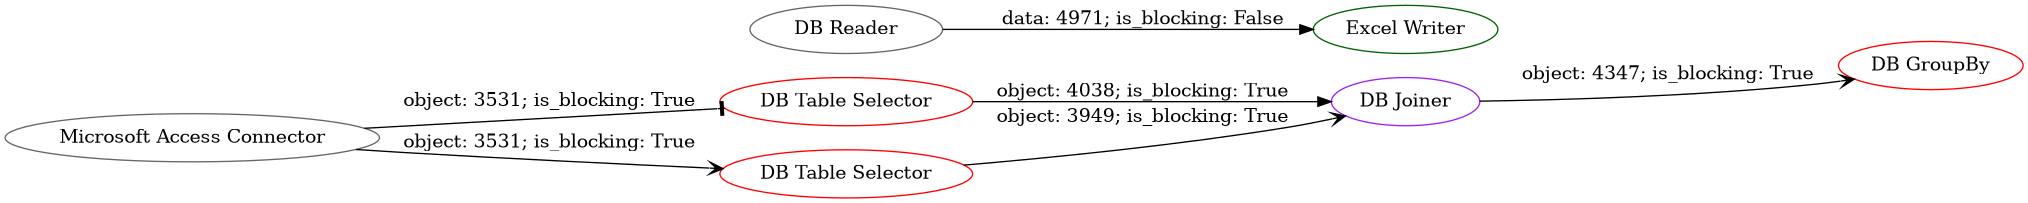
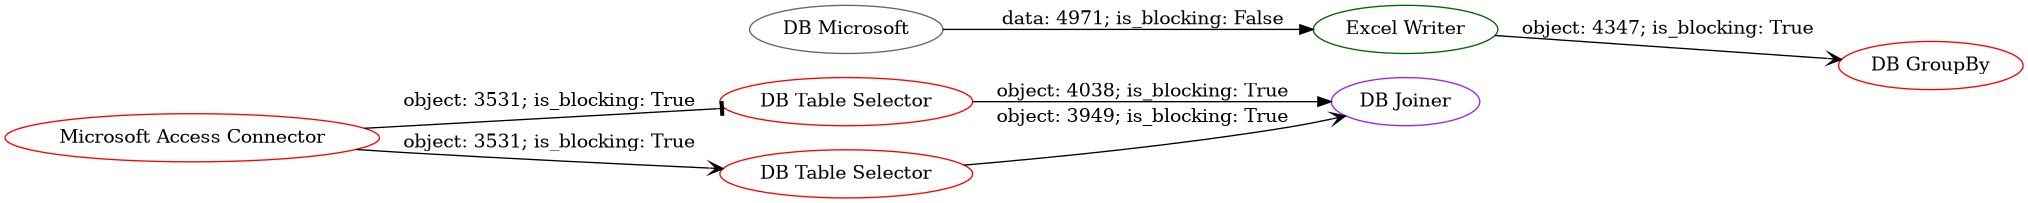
node "DB Reader": label "DB Reader" -> "DB Microsoft"
edge "DB Joiner" -> "DB GroupBy": now "Excel Writer" -> "DB GroupBy"
node "Microsoft Access Connector": color gray40 -> red
